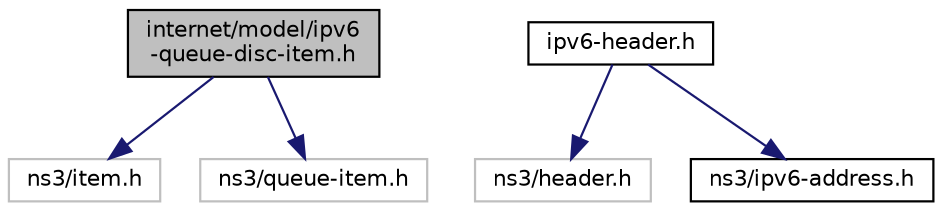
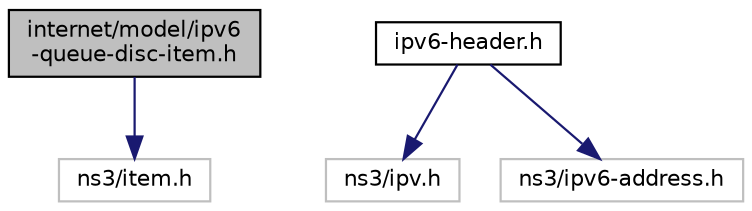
node "ns3/queue-item.h": removed
node "ns3/header.h": label "ns3/header.h" -> "ns3/ipv.h"
node "ns3/ipv6-address.h": color black -> grey75
